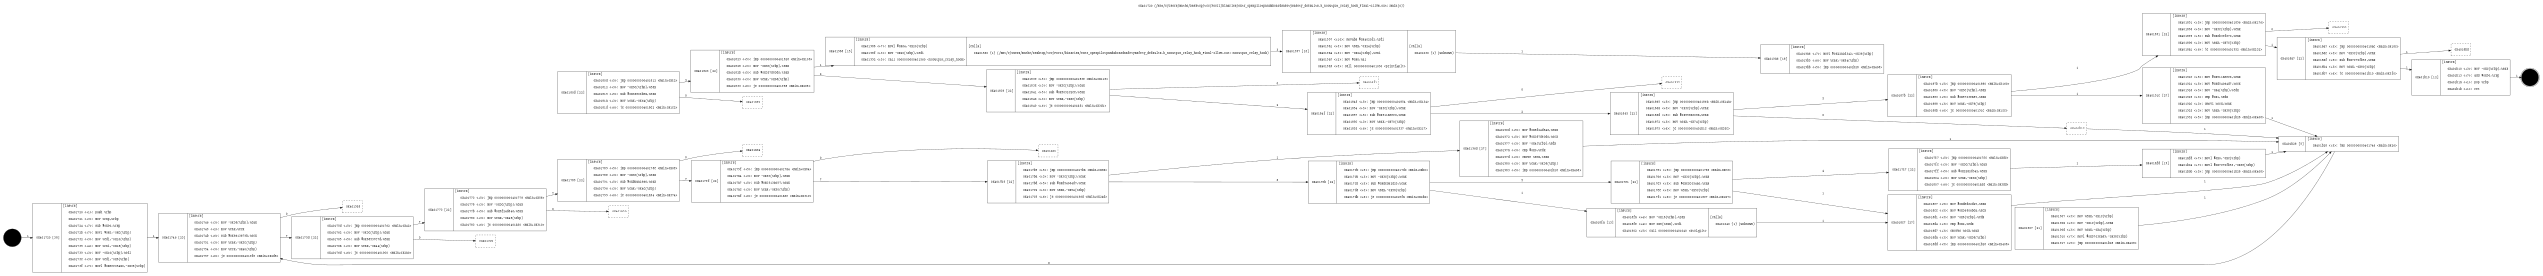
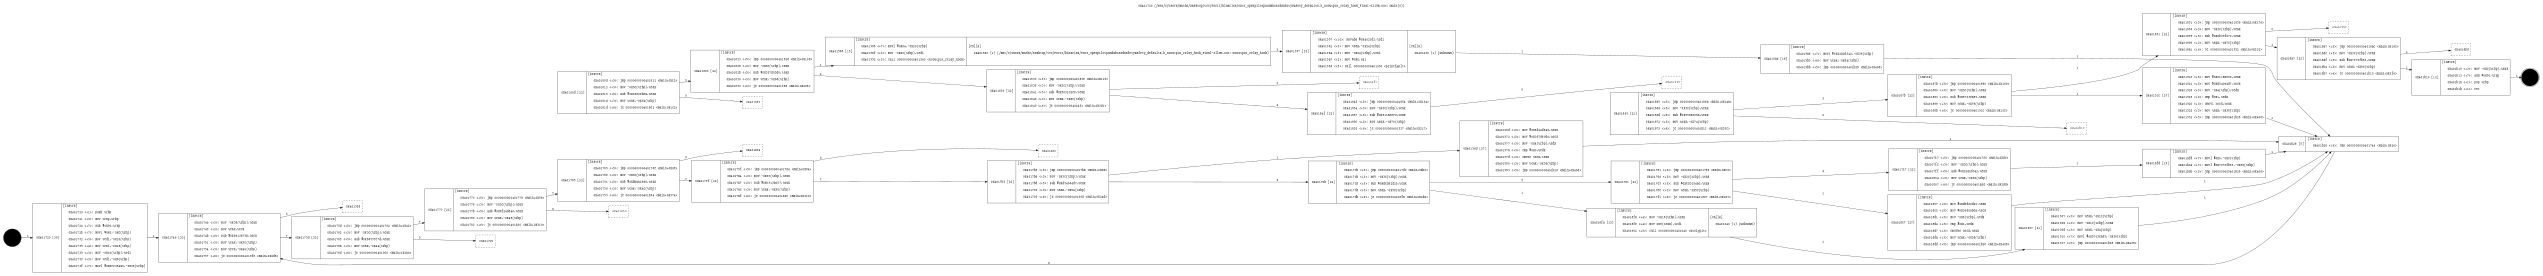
edge "0x40184f [22]" -> "0x401865 [22]": removed, label "2"
edge "0x401b1c" -> "0x401b28 [5]": now "0x4019ae [18]" -> "0x401b28 [5]"
edge "0x4018fa [13]" -> "0x4018c7 [27]": now "0x4018fa [13]" -> "0x401907 [21]"
